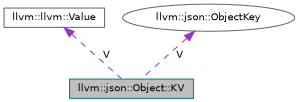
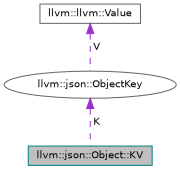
edge "llvm::json::Object::KV" -> "llvm::json::ObjectKey": label " V" -> " K"
edge "llvm::json::Object::KV" -> "llvm::llvm::Value": now "llvm::json::ObjectKey" -> "llvm::llvm::Value"
